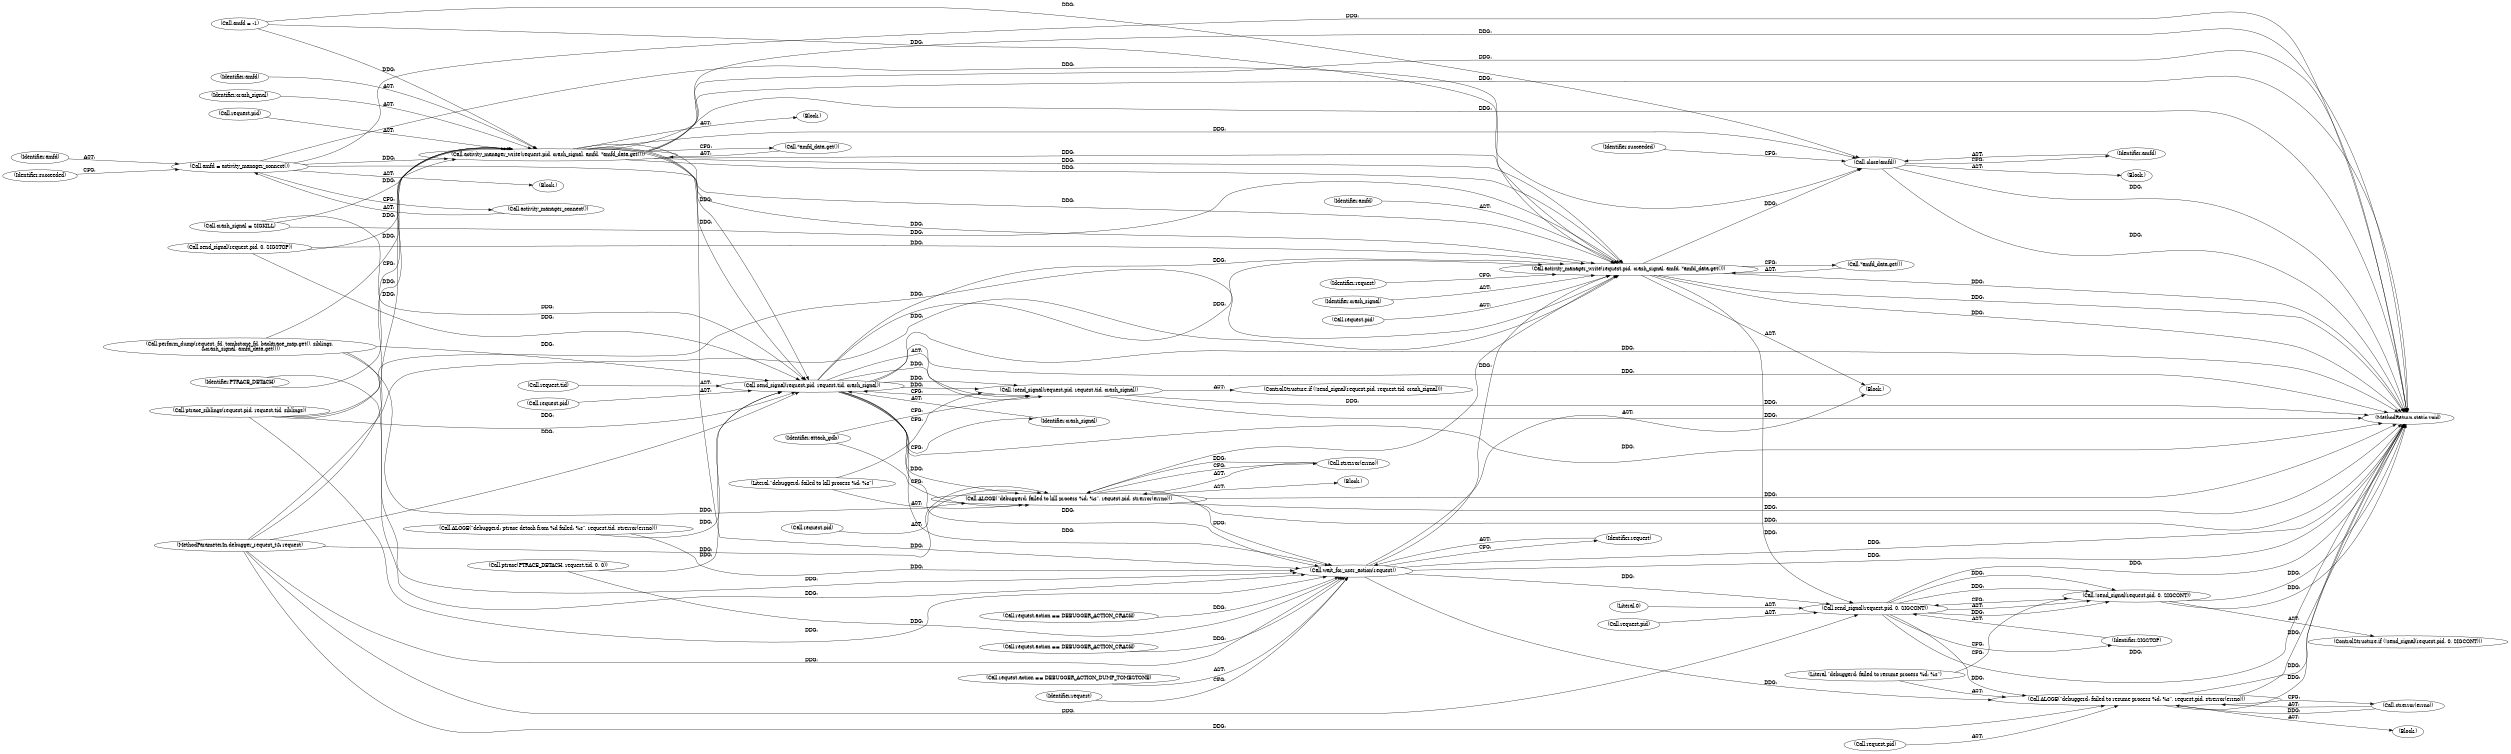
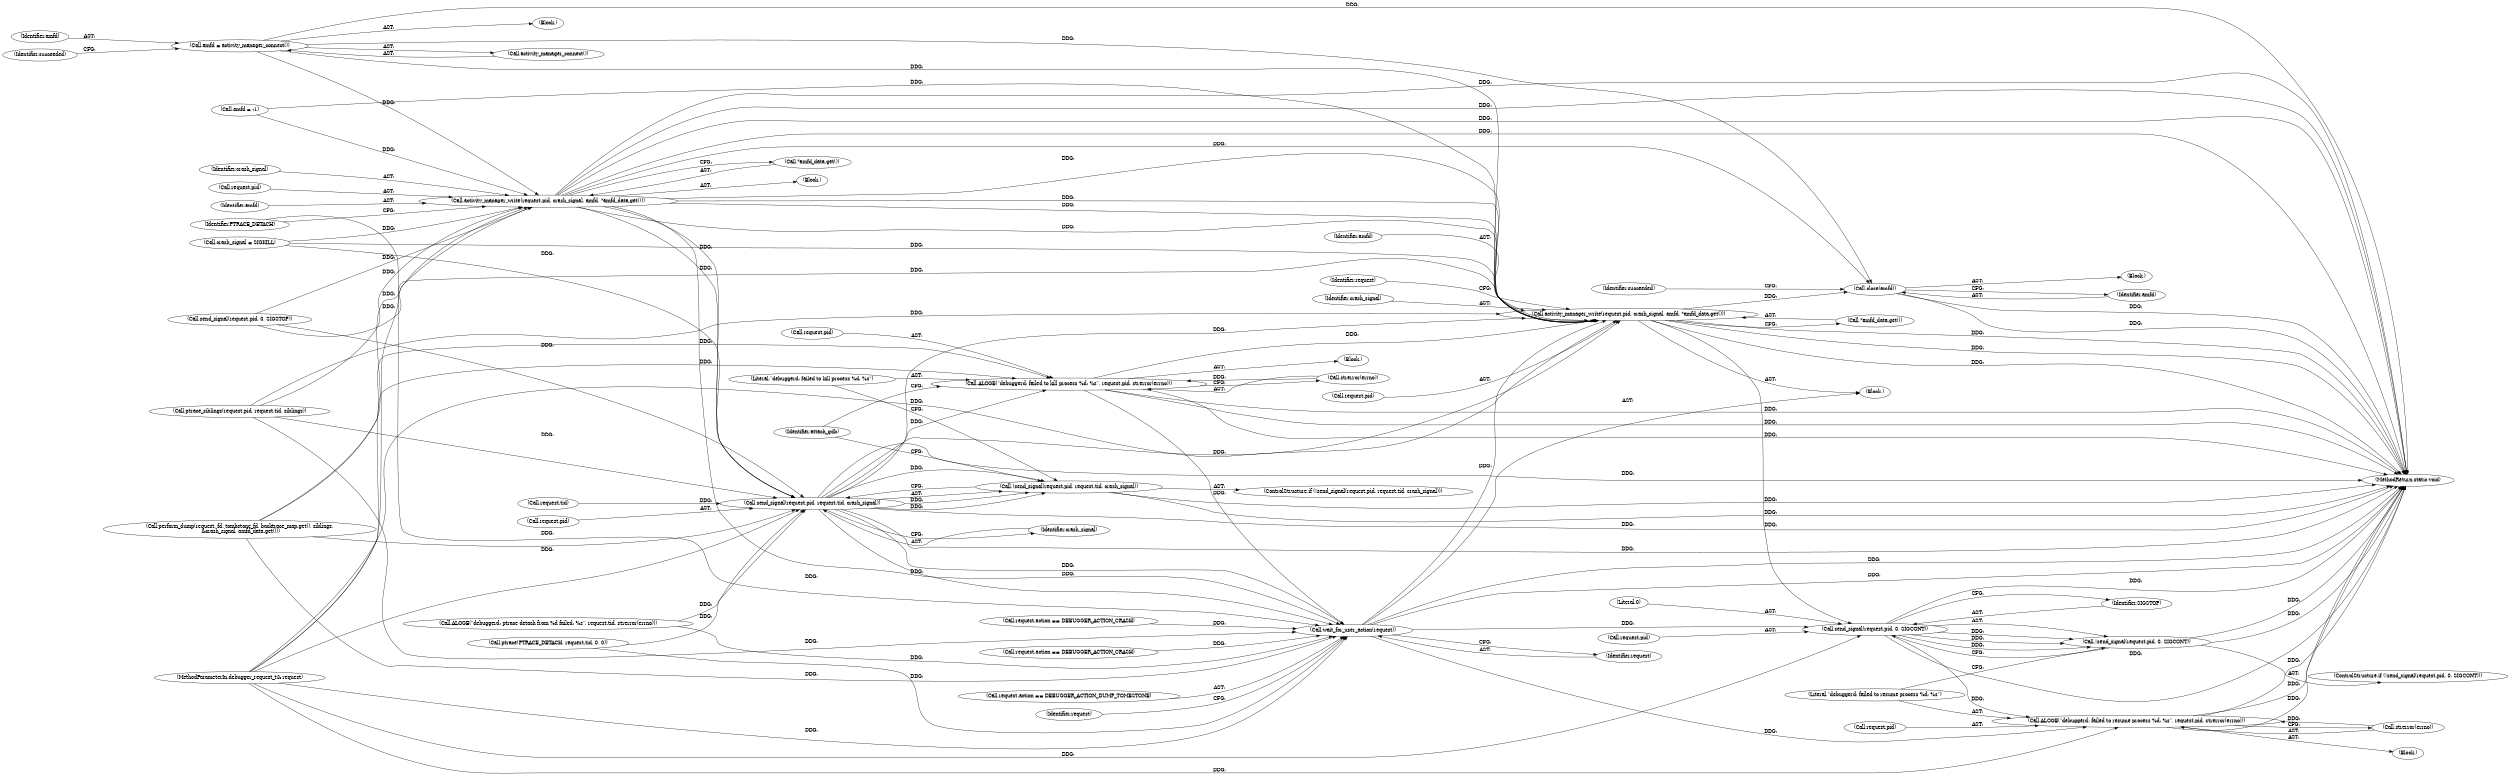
edge "(Call,amfd = -1)" -> "(Call,close(amfd))": removed, label "DDG:"
edge "(Call,amfd = activity_manager_connect())" -> "(Call,activity_manager_connect())": label "CFG: " -> "AST: "
edge "(Call,request.tid)" -> "(Call,send_signal(request.pid, request.tid, crash_signal))": label "AST: " -> "DDG: "
